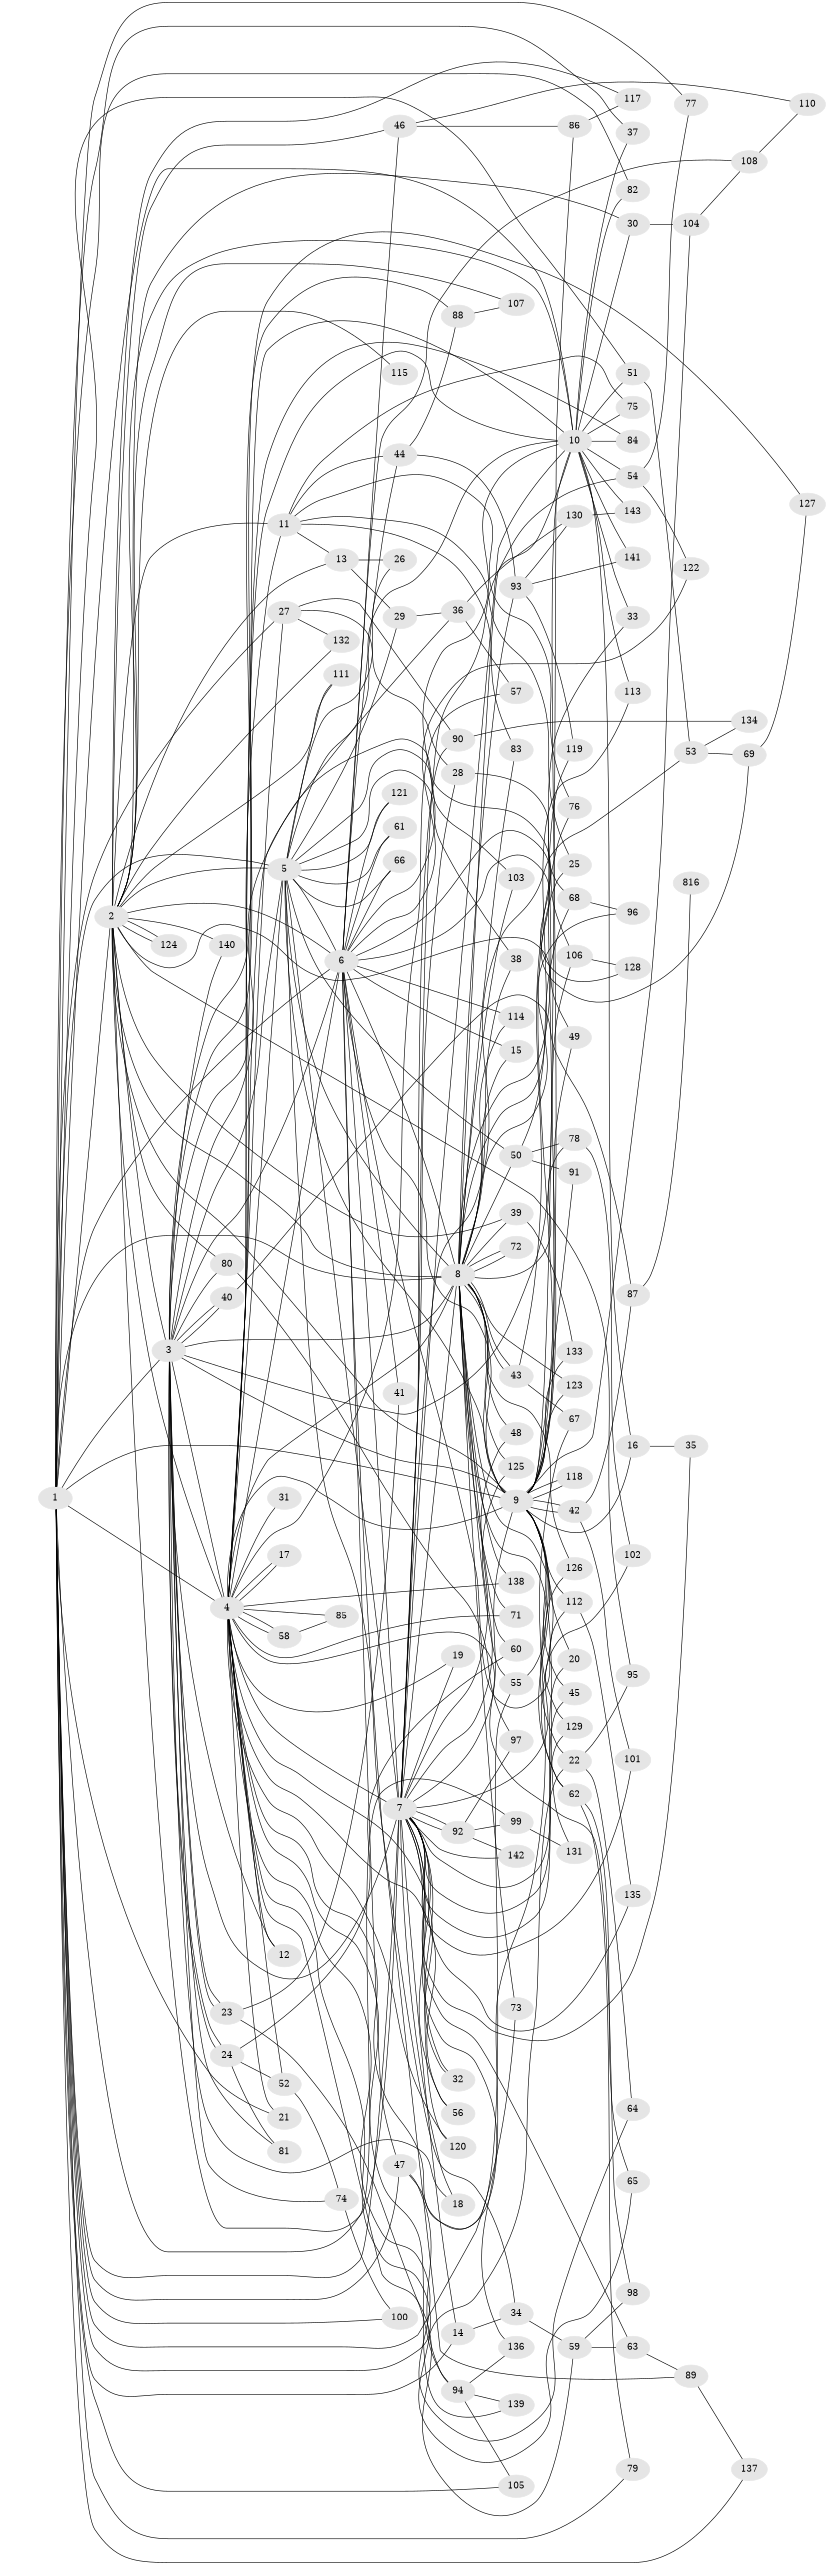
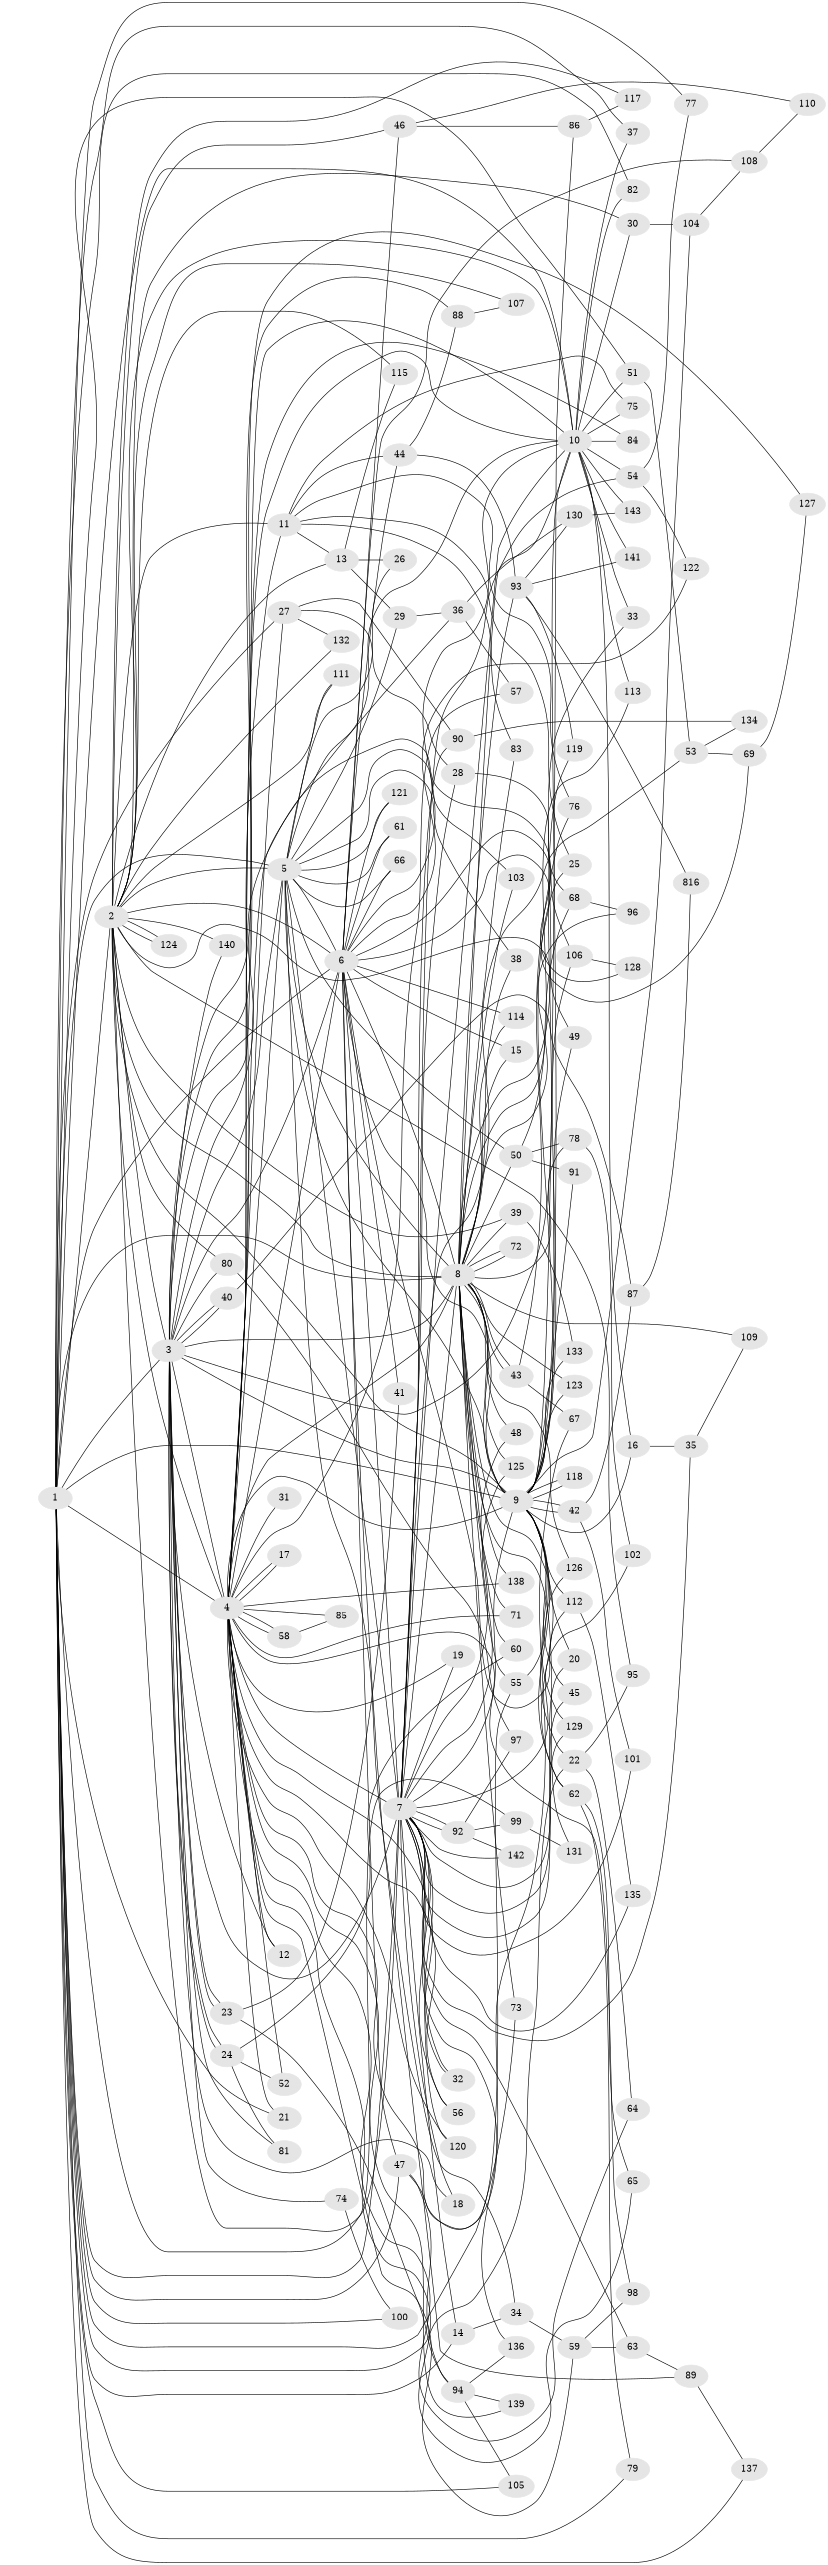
edge "115" -- "13": added
edge "93" -- "816": added
node "109": added
edge "52" -- "74": removed
